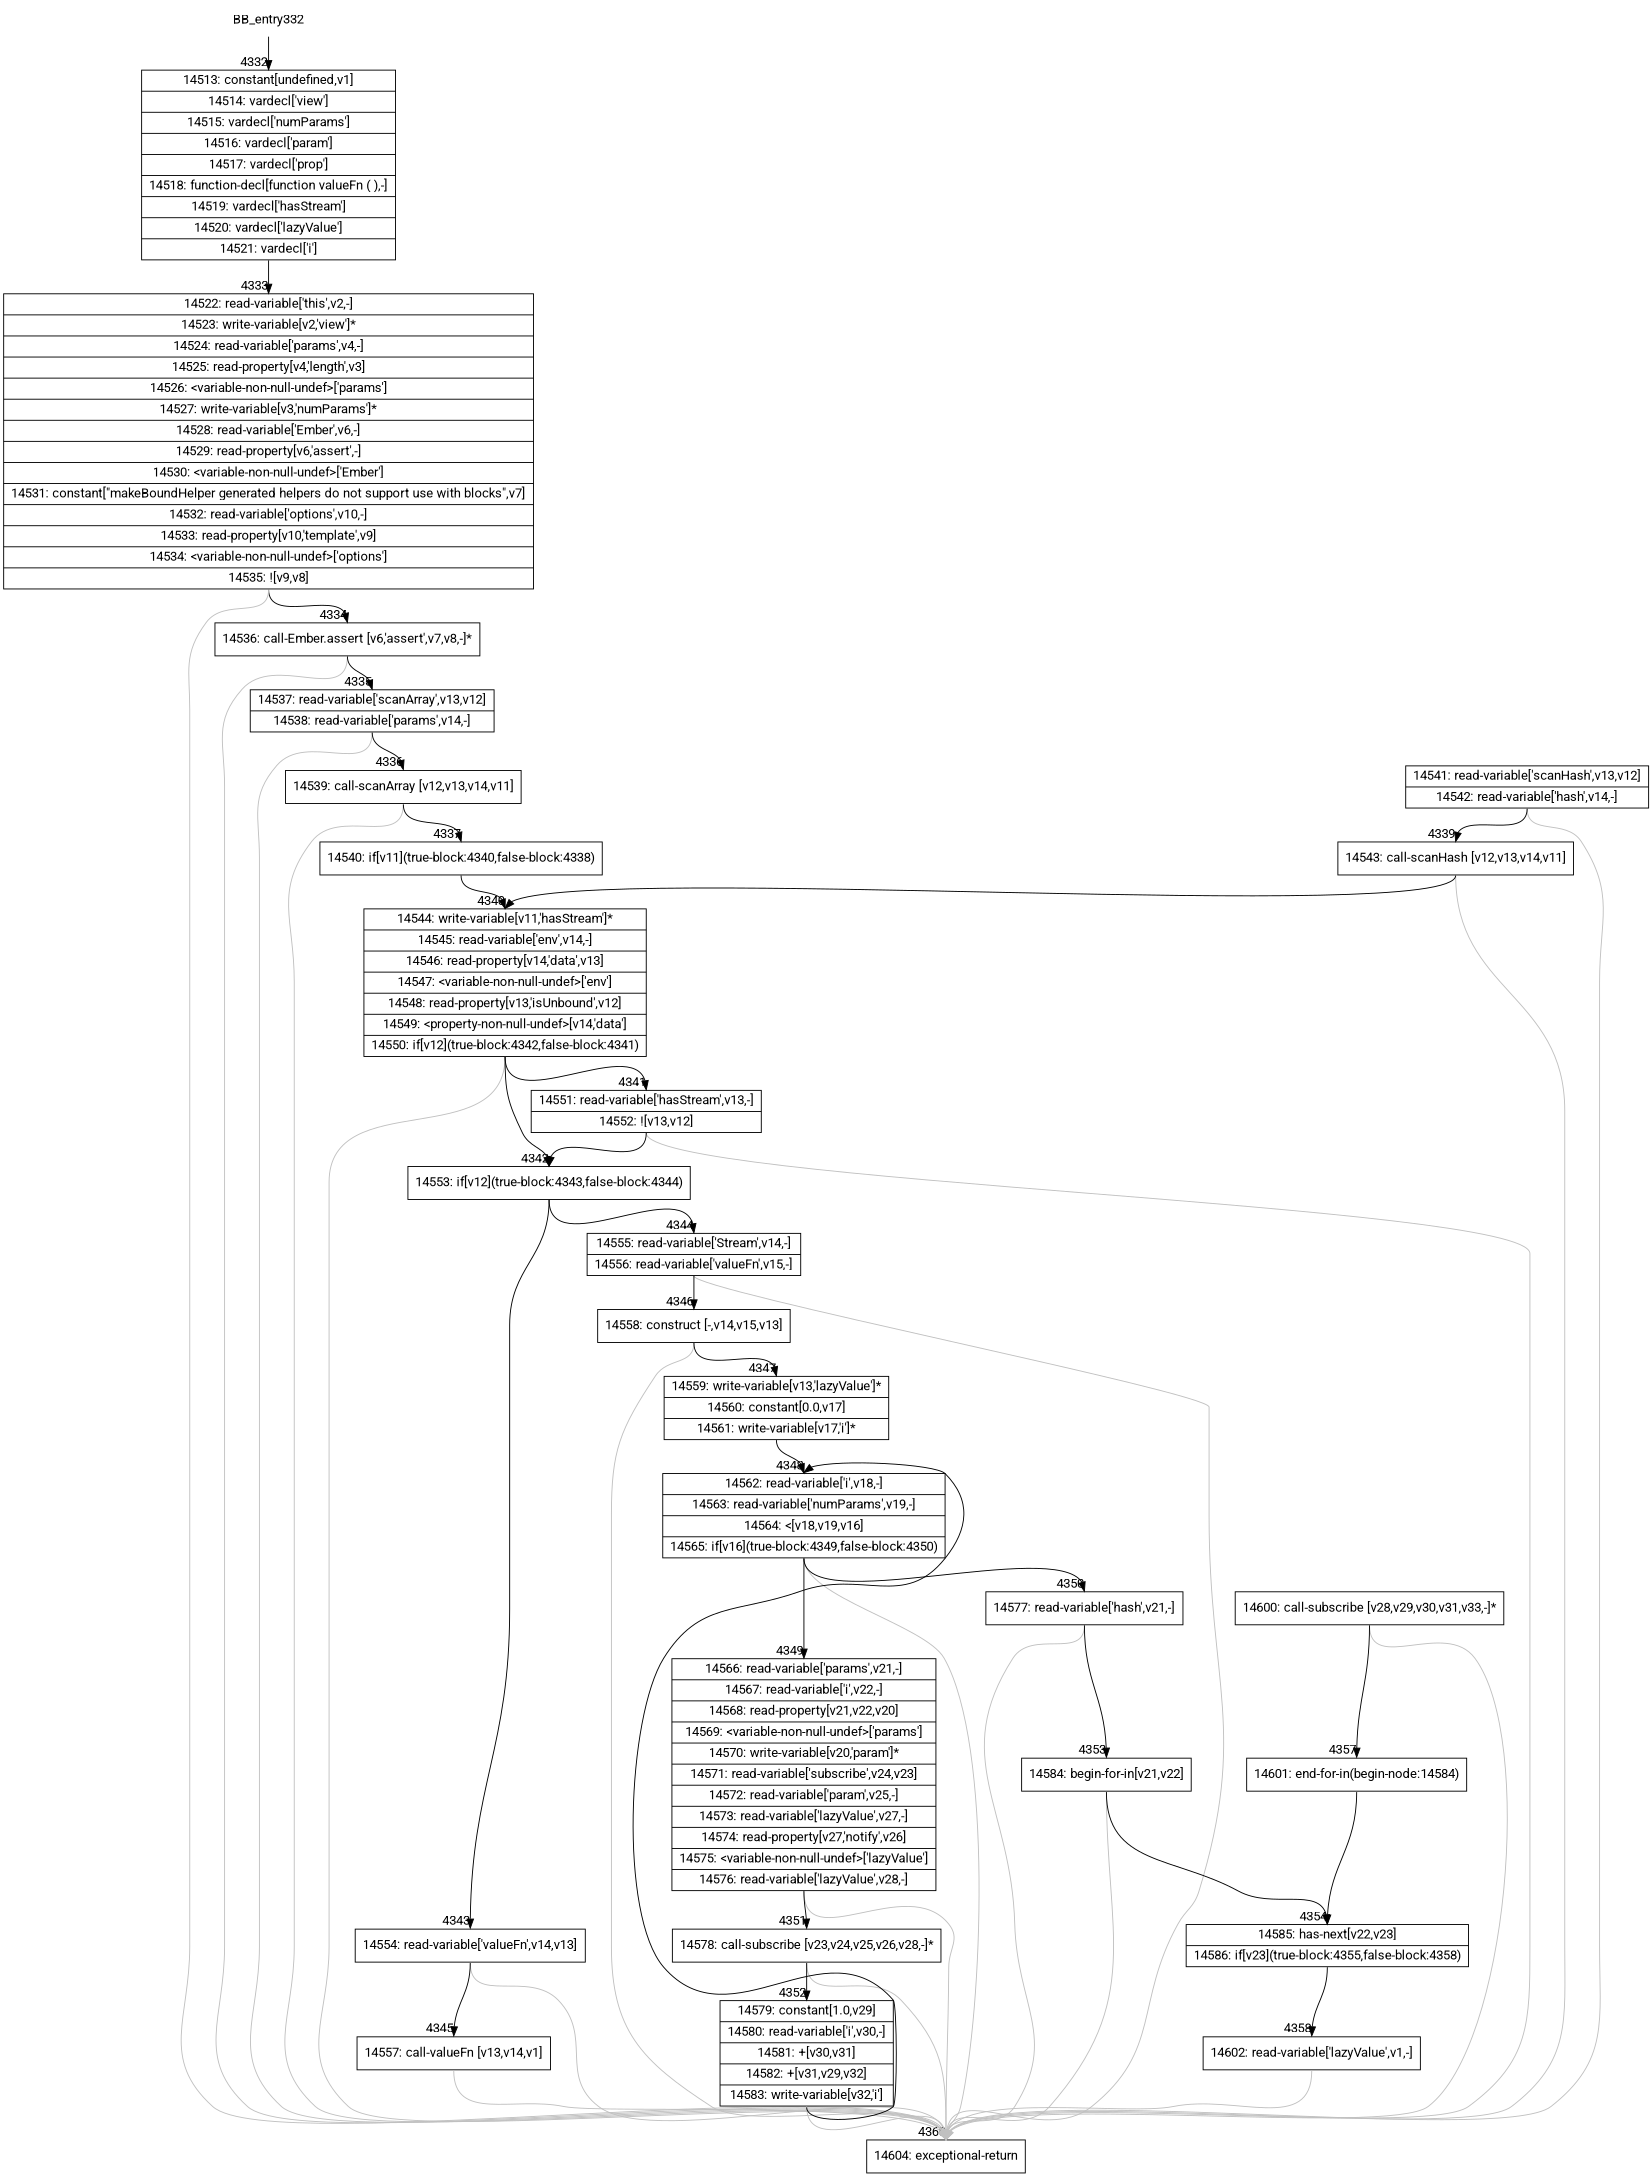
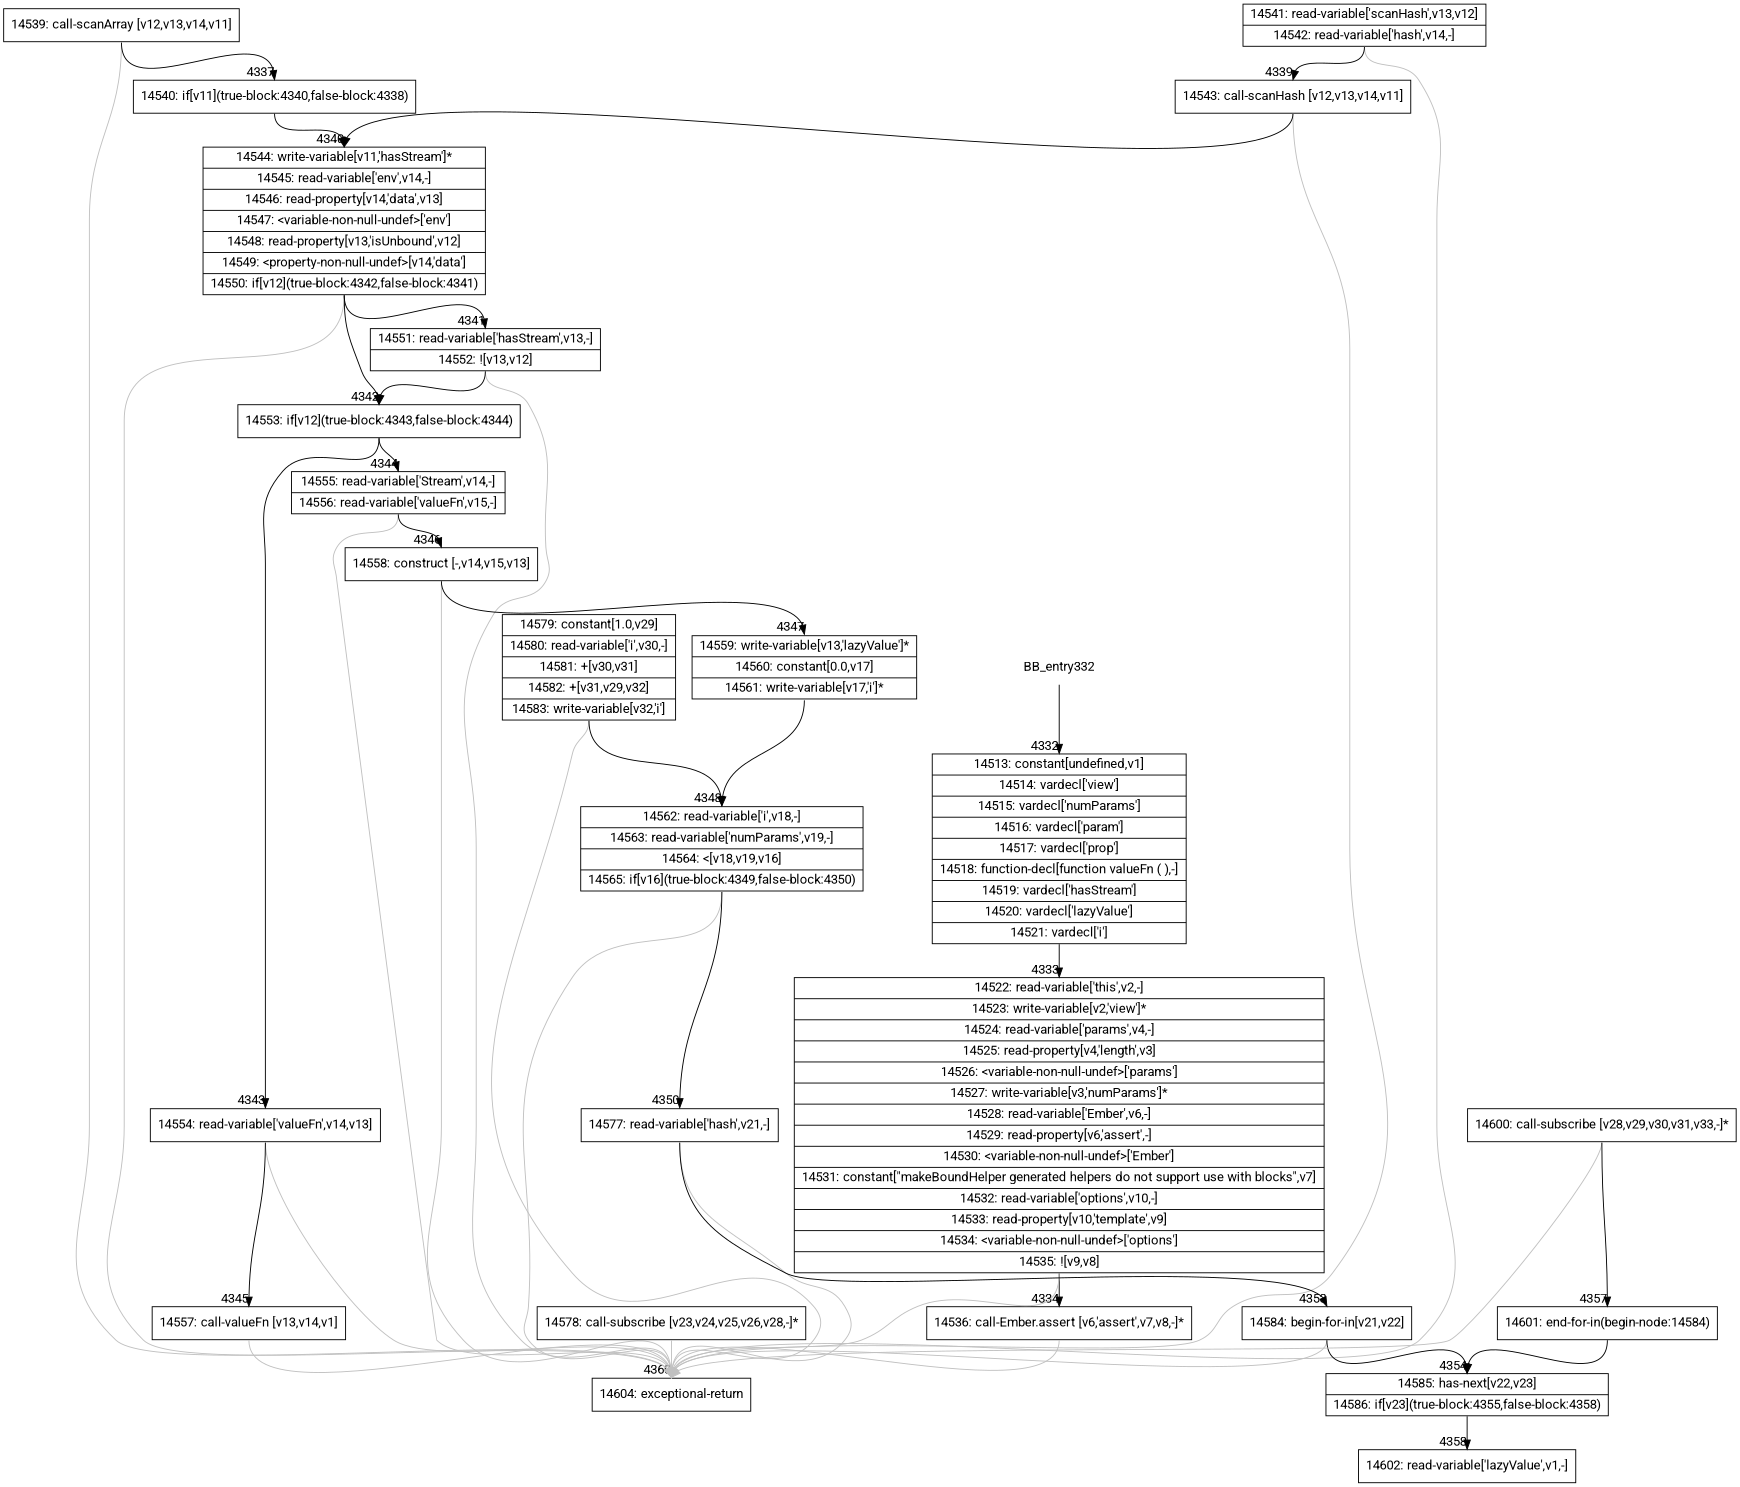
node "14537: read-variable['scanArray',v13,v12]": removed
node "14566: read-variable['params',v21,-]": removed
edge "14578: call-subscribe [v23,v24,v25,v26,v28,-]*" -> "14579: constant[1.0,v29]": removed
edge "14602: read-variable['lazyValue',v1,-]" -> "14604: exceptional-return": removed
